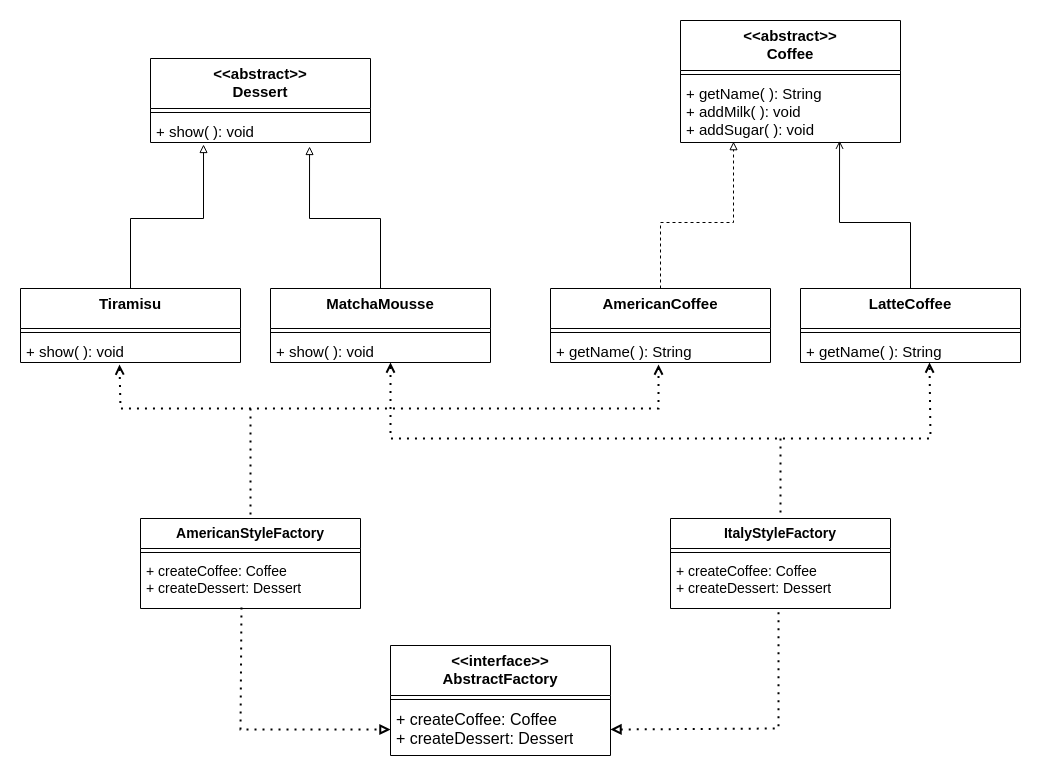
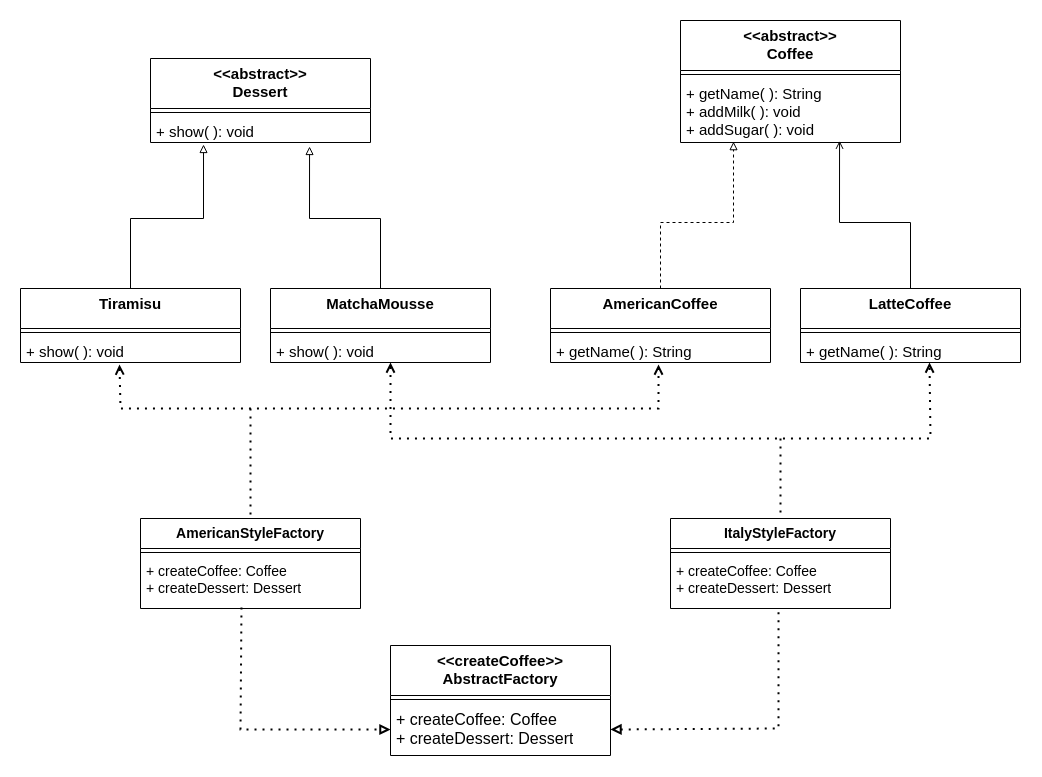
node "<<interface>> AbstractFactory": label "<<interface>> AbstractFactory" -> "<<createCoffee>> AbstractFactory"
